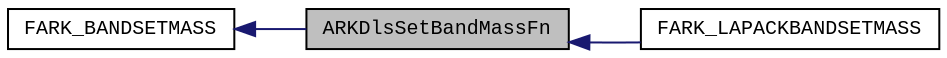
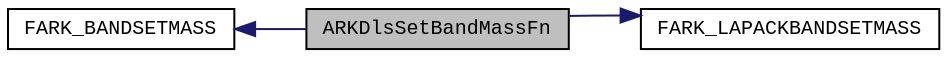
edge "FARK_LAPACKBANDSETMASS" -> "ARKDlsSetBandMassFn": reversed
